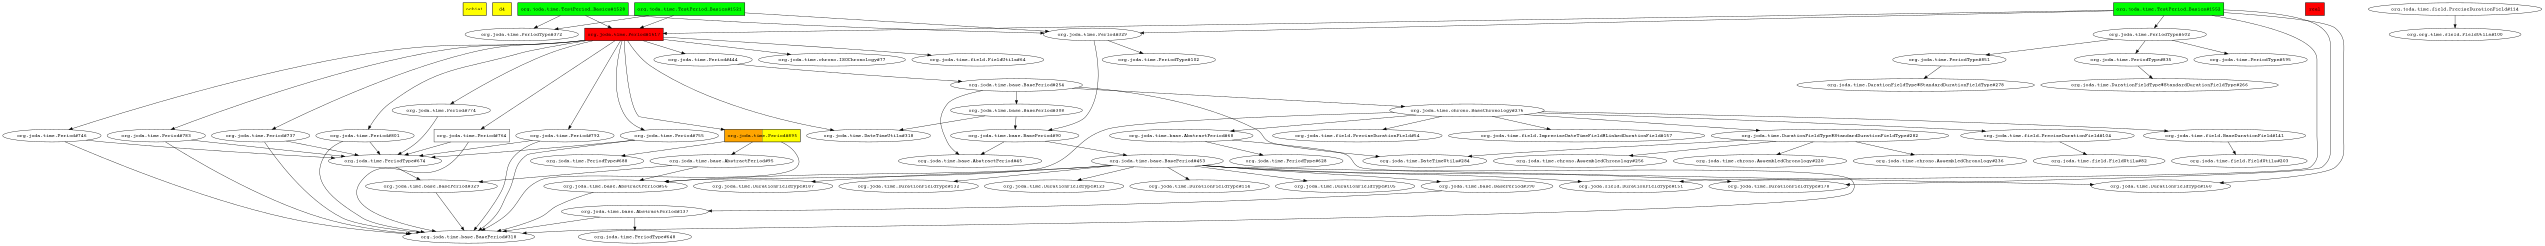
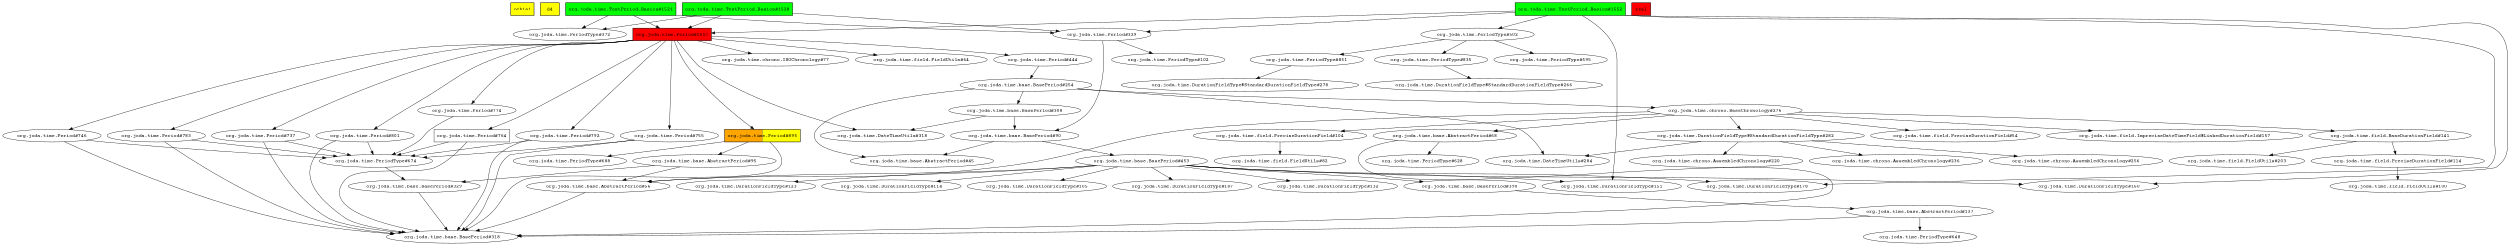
node "org.org.time.field.FieldUtils#100": label "org.org.time.field.FieldUtils#100" -> "org.joda.time.field.FieldUtils#100"
edge "org.joda.time.field.BaseDurationField#141" -> "org.joda.time.field.PreciseDurationField#114": added
node "org.joda.field.DurationFieldType#151": label "org.joda.field.DurationFieldType#151" -> "org.joda.time.DurationFieldType#151"
